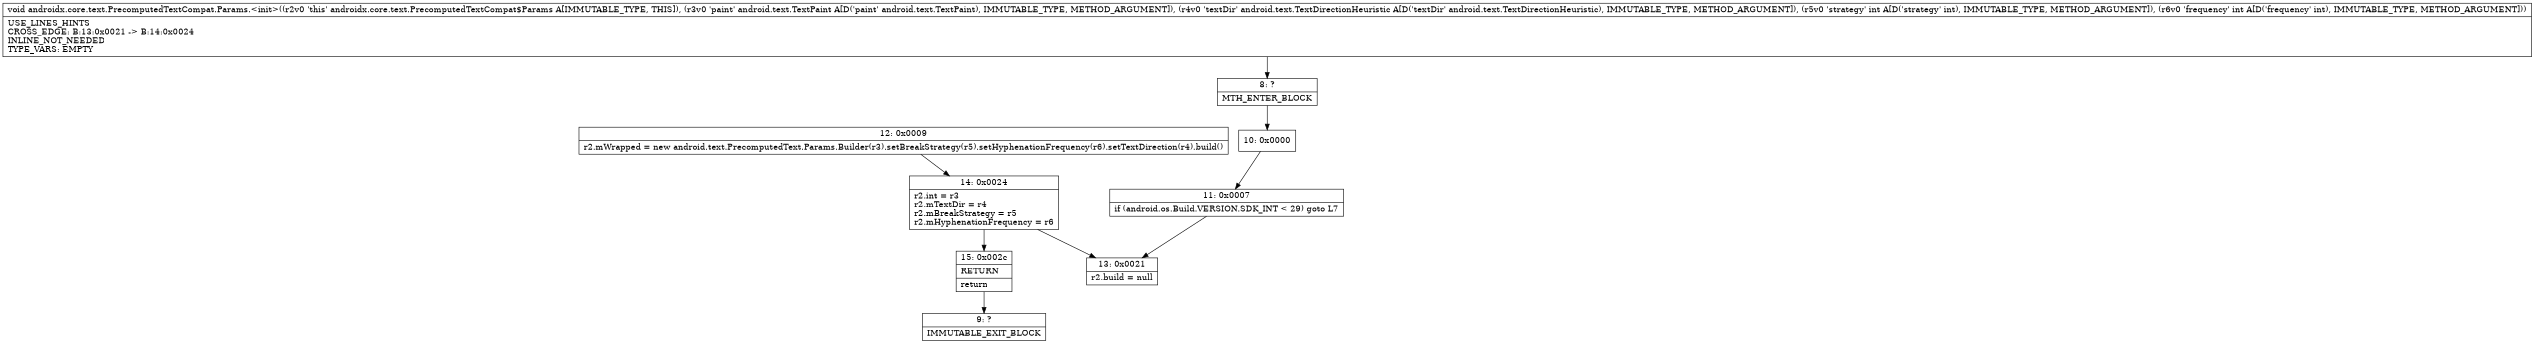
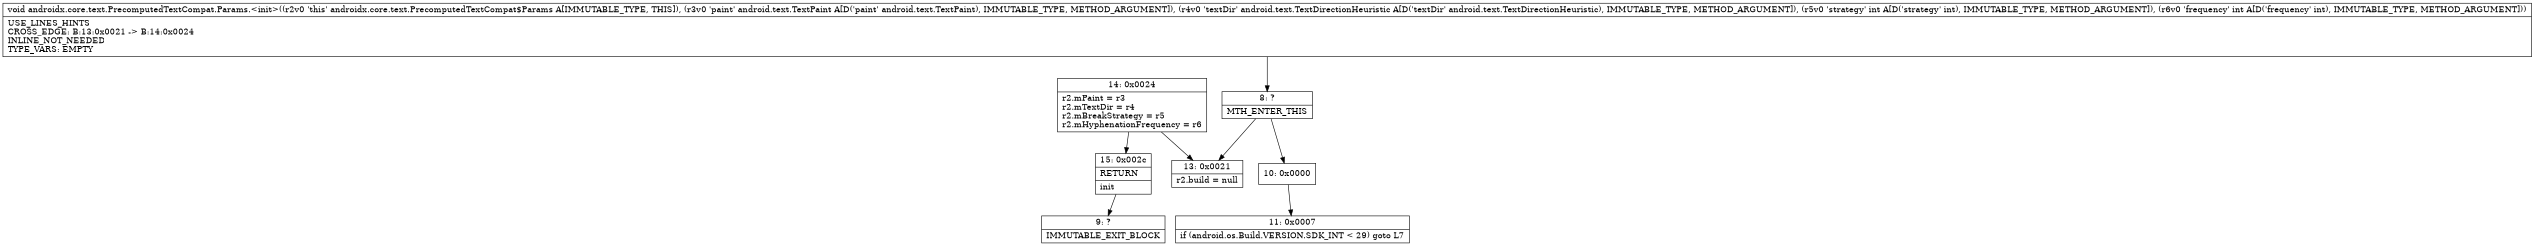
node "8: ?": text "MTH_ENTER_BLOCK" -> "MTH_ENTER_THIS"
node "12: 0x0009": removed
node "14: 0x0024": text "r2.int = r3" -> "r2.mPaint = r3"
edge "11: 0x0007" -> "13: 0x0021": now "8: ?" -> "13: 0x0021"
node "15: 0x002c": text "return" -> "init"
